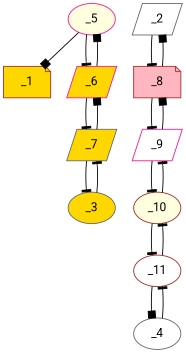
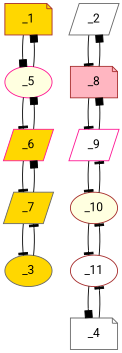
edge "_1" -> "_5": added
node "_4": shape ellipse -> note
